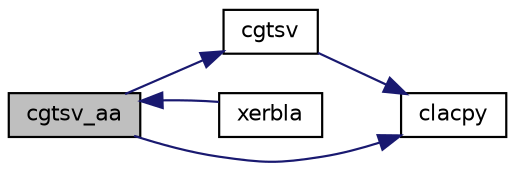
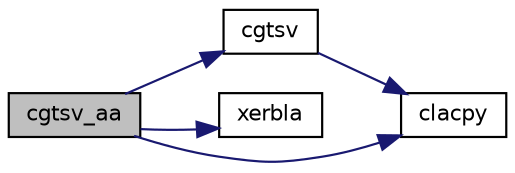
edge "xerbla" -> "cgtsv_aa": reversed
